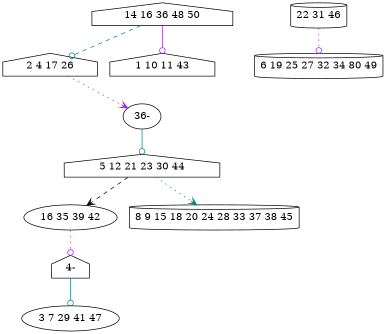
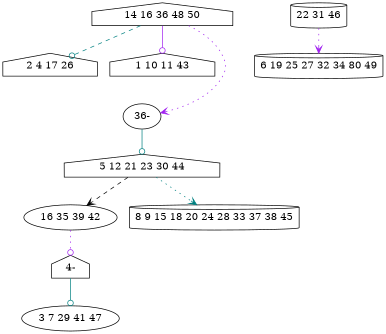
edge "22 31 46" -> "6 19 25 27 32 34 80 49": arrowhead odot -> vee
edge "2 4 17 26" -> "36-": now "14 16 36 48 50" -> "36-"
